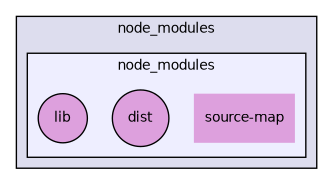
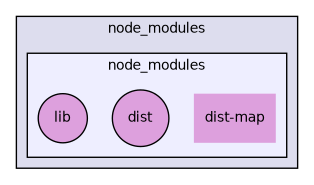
node "source-map": label "source-map" -> "dist-map"
